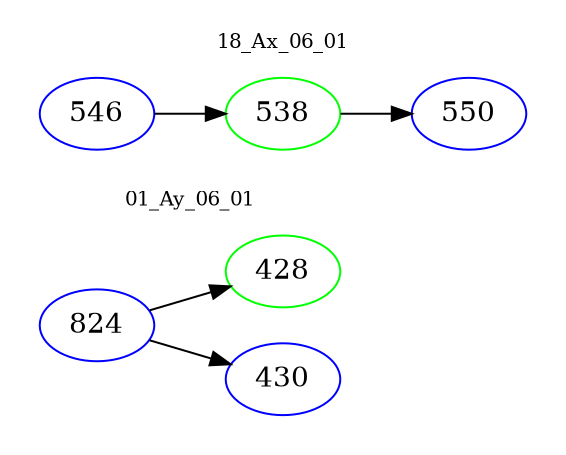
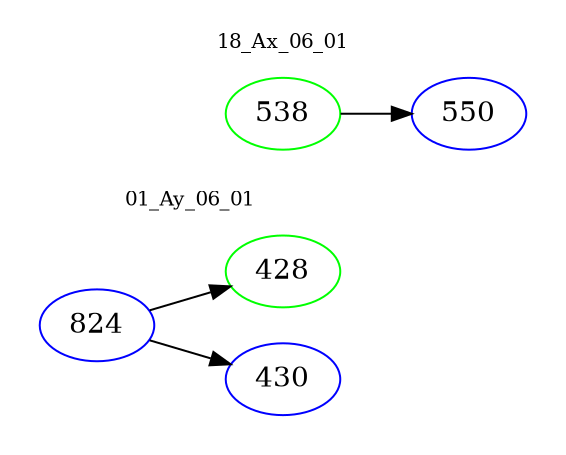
node "546": removed
